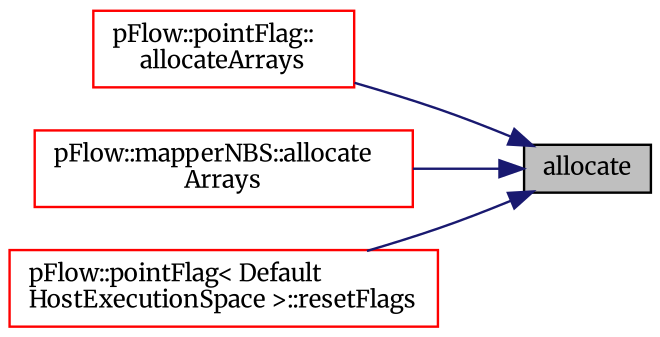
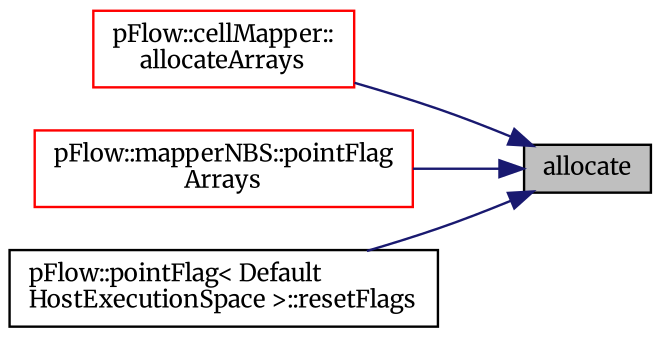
node "pFlow::pointFlag:: allocateArrays": label "pFlow::pointFlag:: allocateArrays" -> "pFlow::cellMapper:: allocateArrays"
node "pFlow::mapperNBS::allocate Arrays": label "pFlow::mapperNBS::allocate Arrays" -> "pFlow::mapperNBS::pointFlag Arrays"
node "pFlow::pointFlag< Default HostExecutionSpace >::resetFlags": color red -> black
